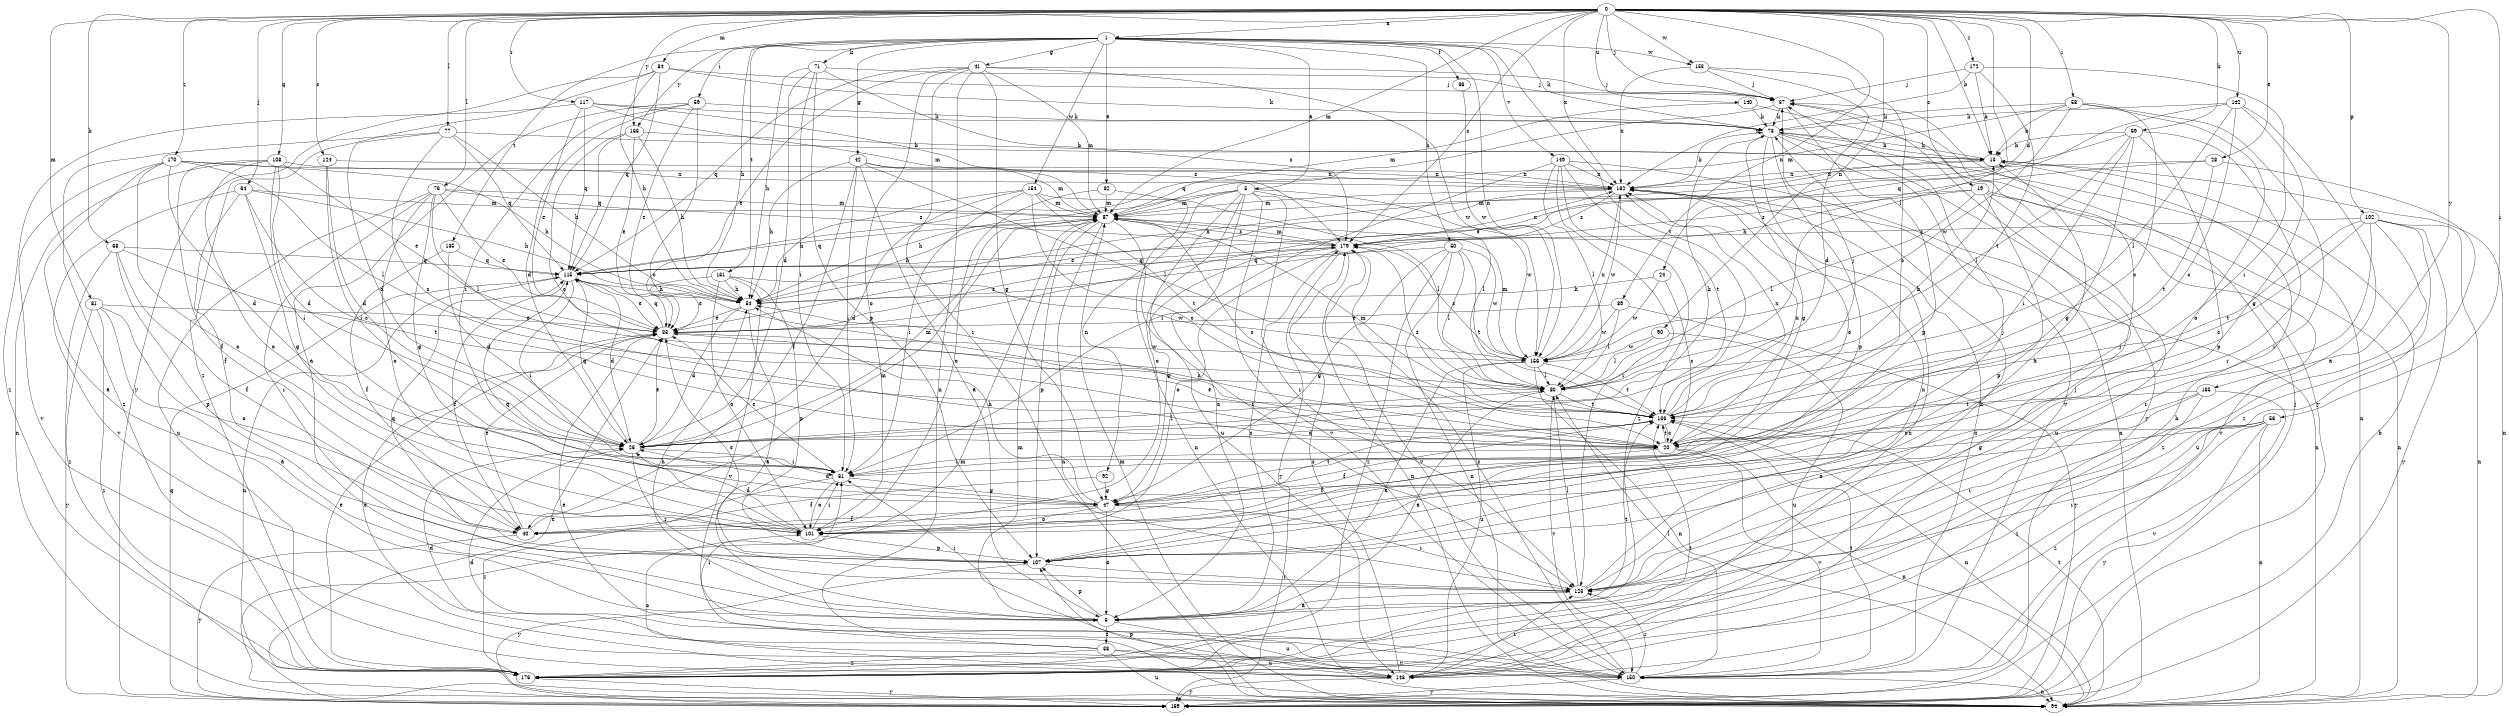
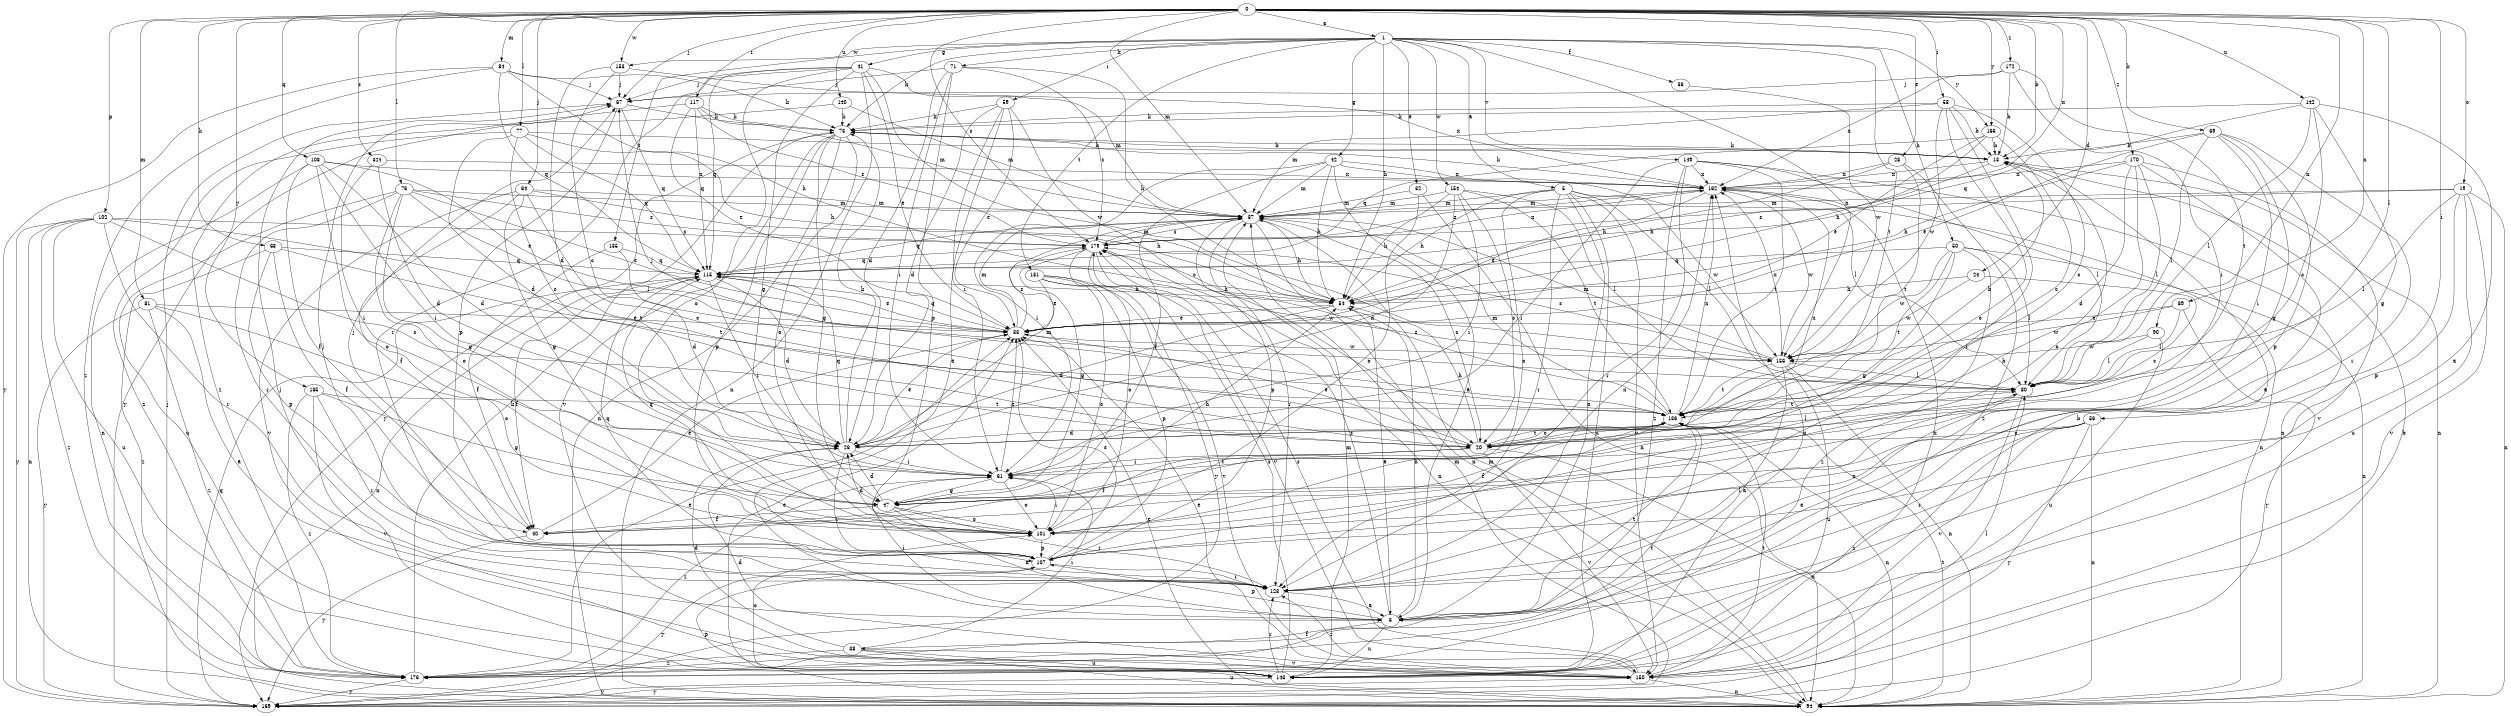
node "124": label "124" -> "324"
edge "40" -> "87": now "33" -> "87"
node "92": removed
